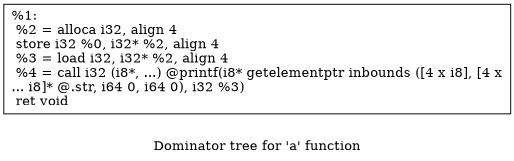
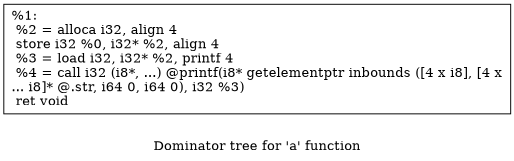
node "%1:": text "%3 = load i32, i32* %2, align 4" -> "%3 = load i32, i32* %2, printf 4"
